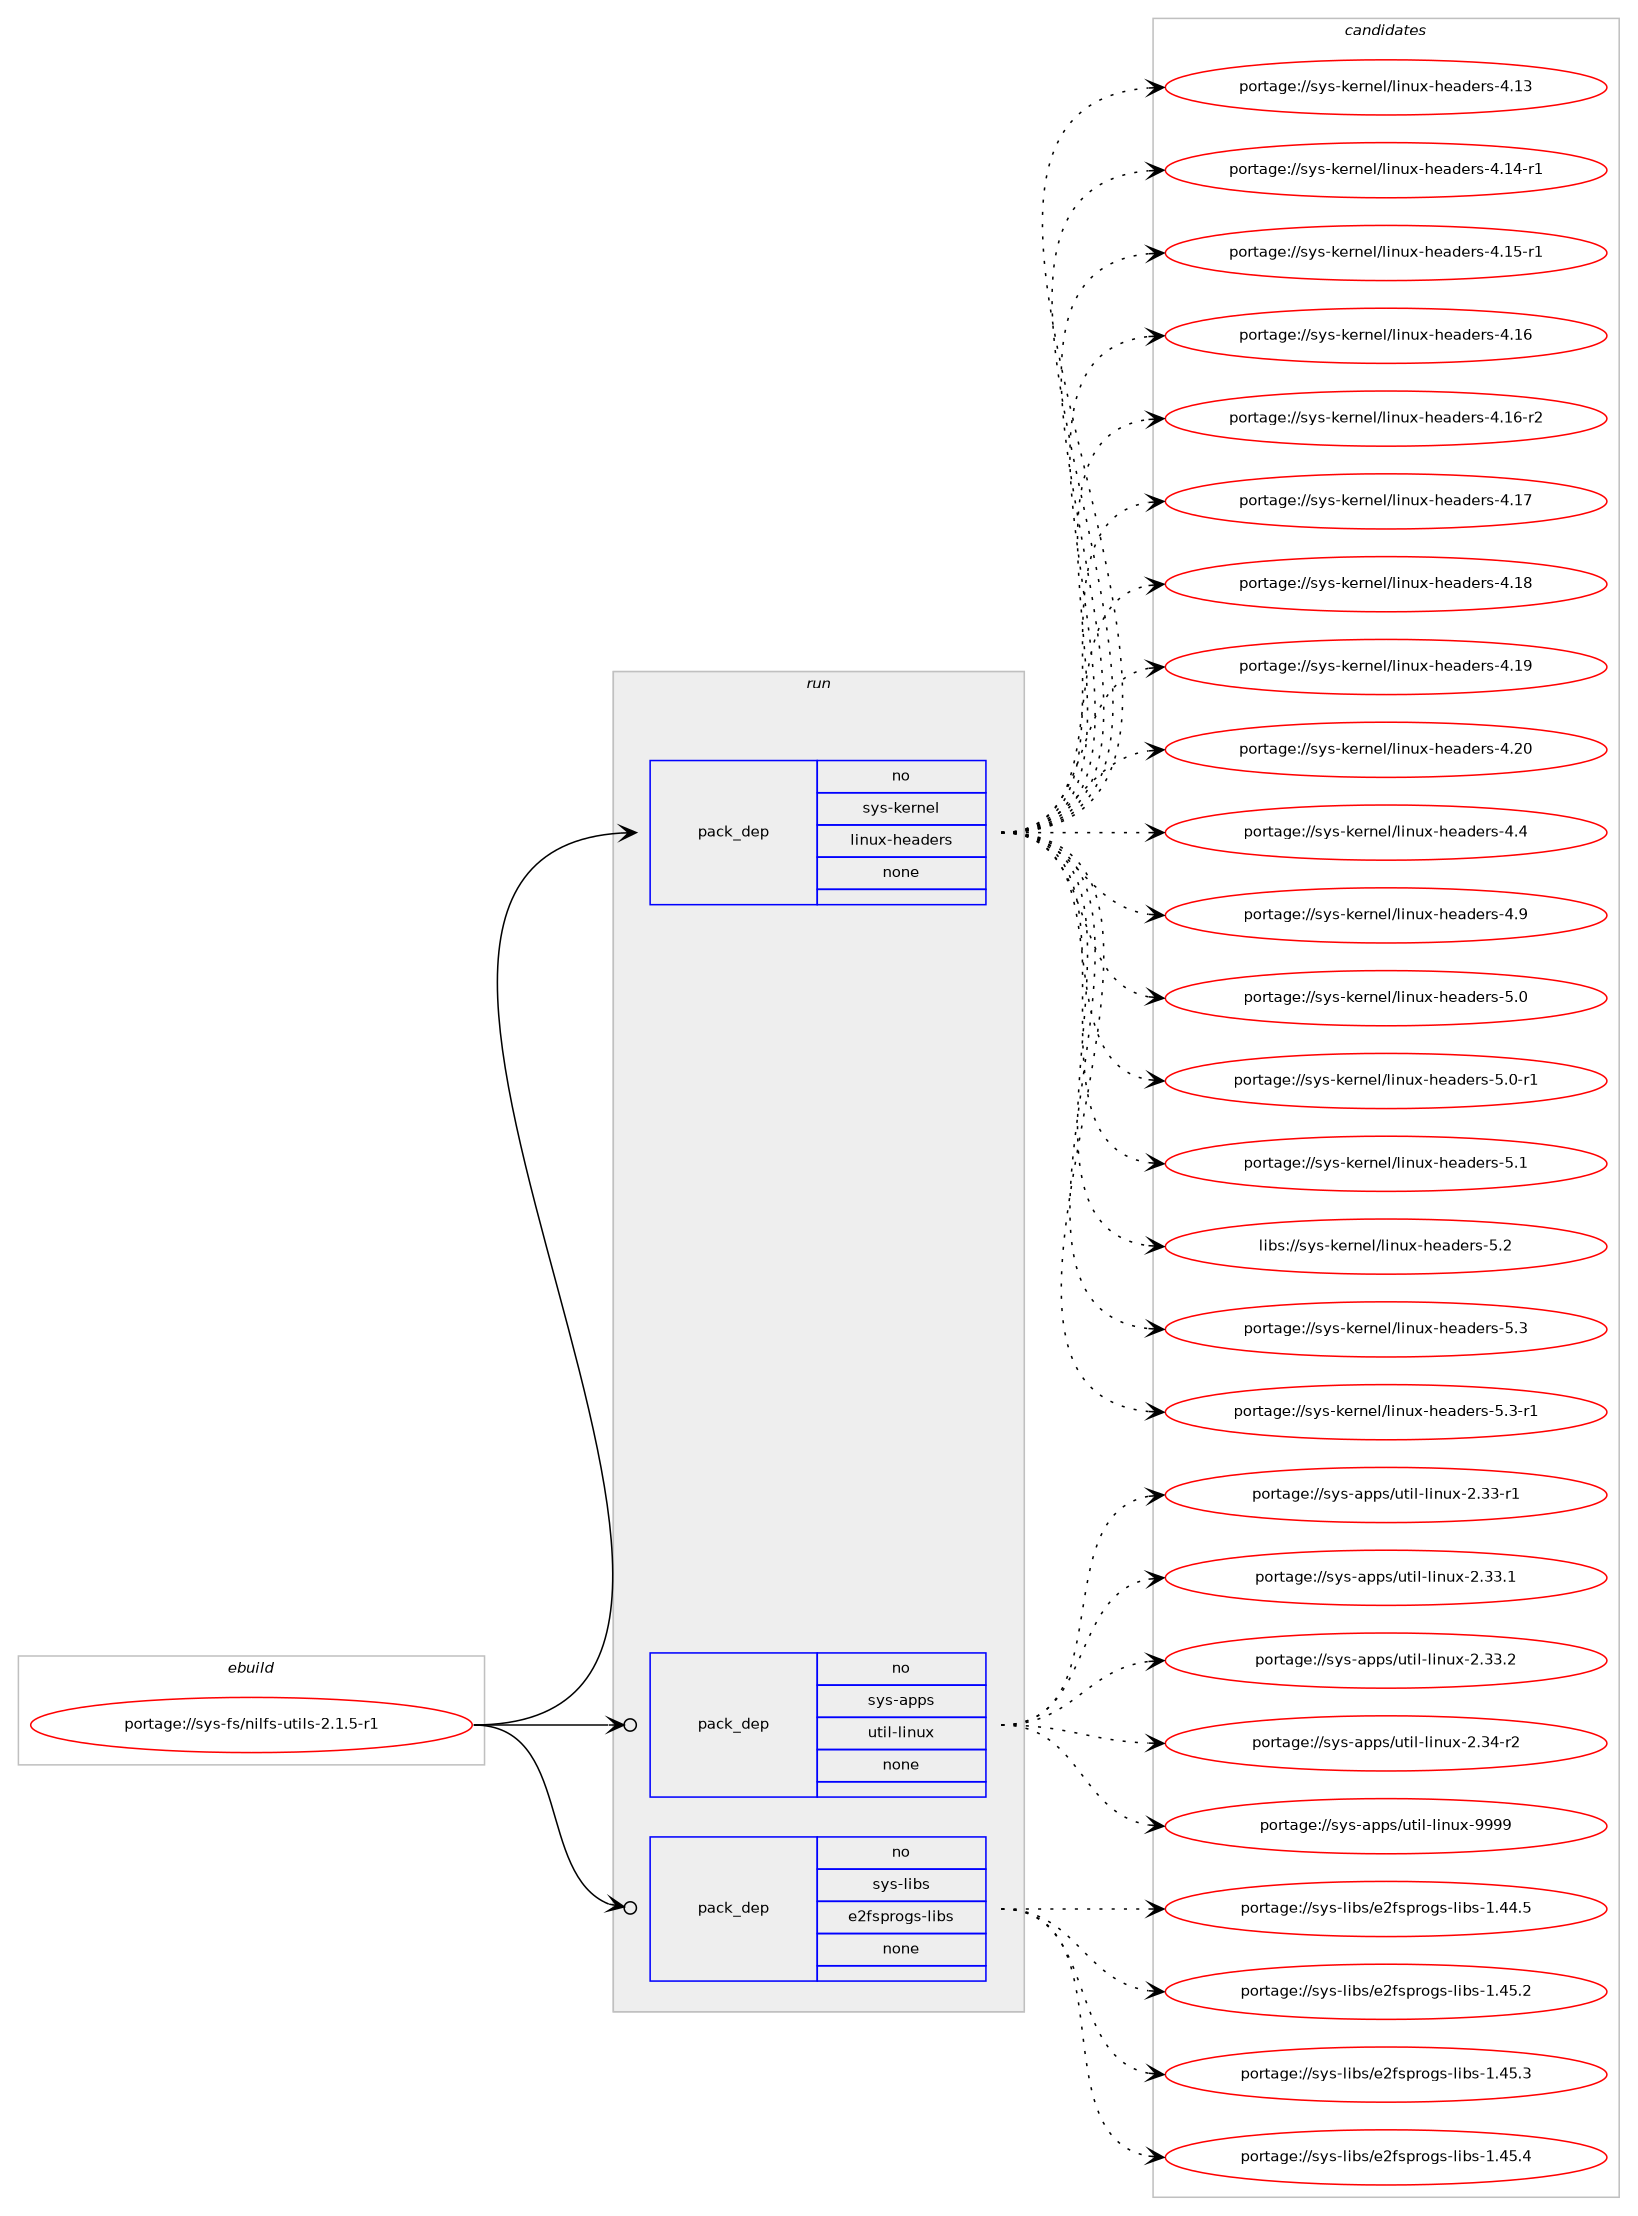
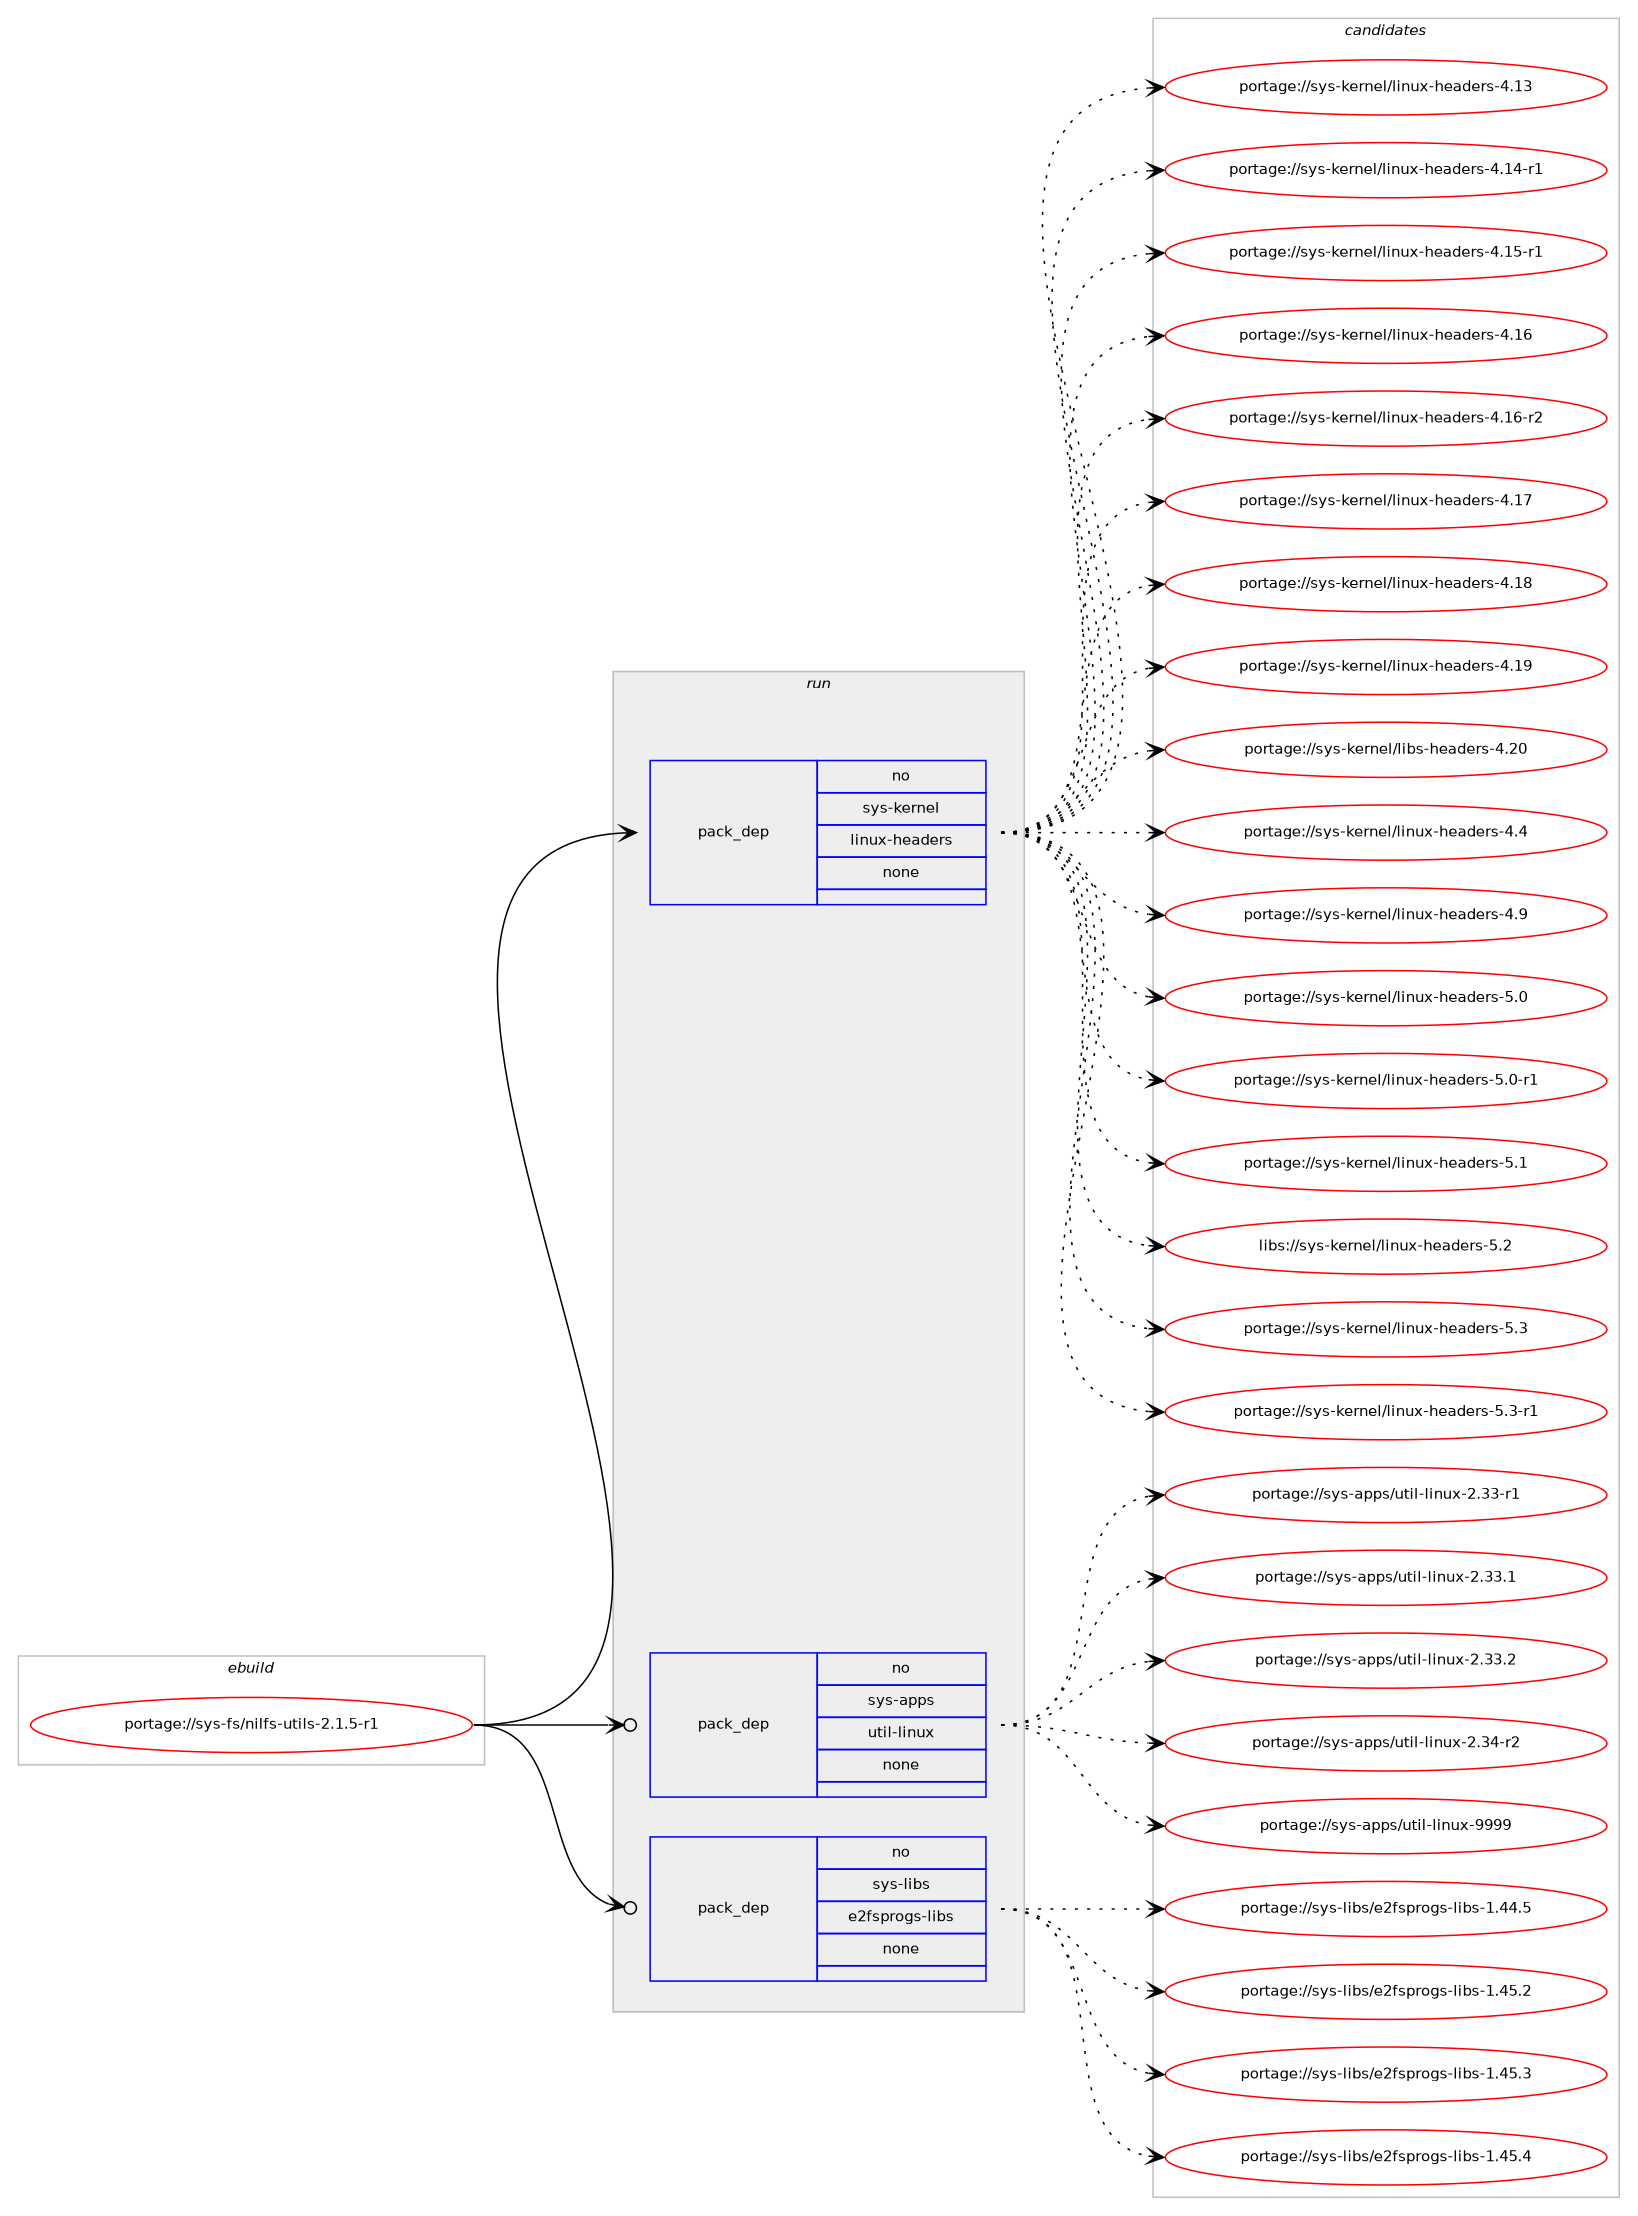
node "portage://sys-kernel/linux-headers-4.20": label "portage://sys-kernel/linux-headers-4.20" -> "portage://sys-kernel/libs-headers-4.20"
